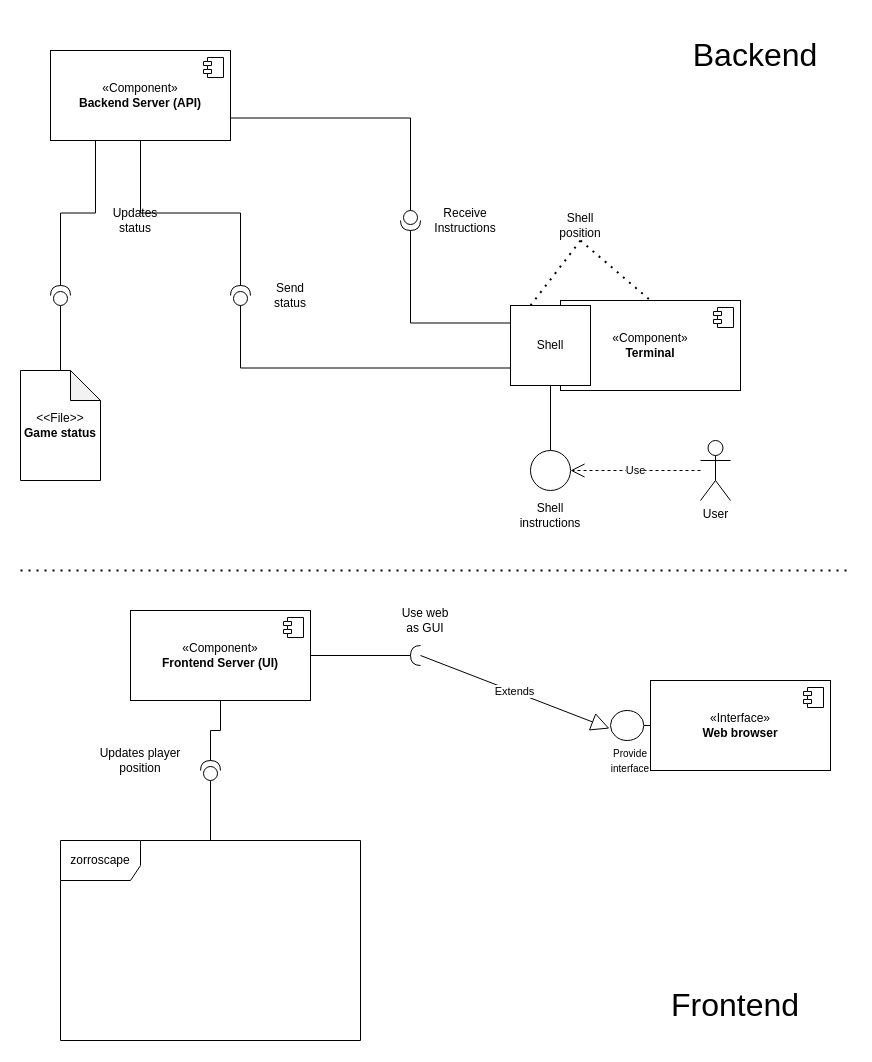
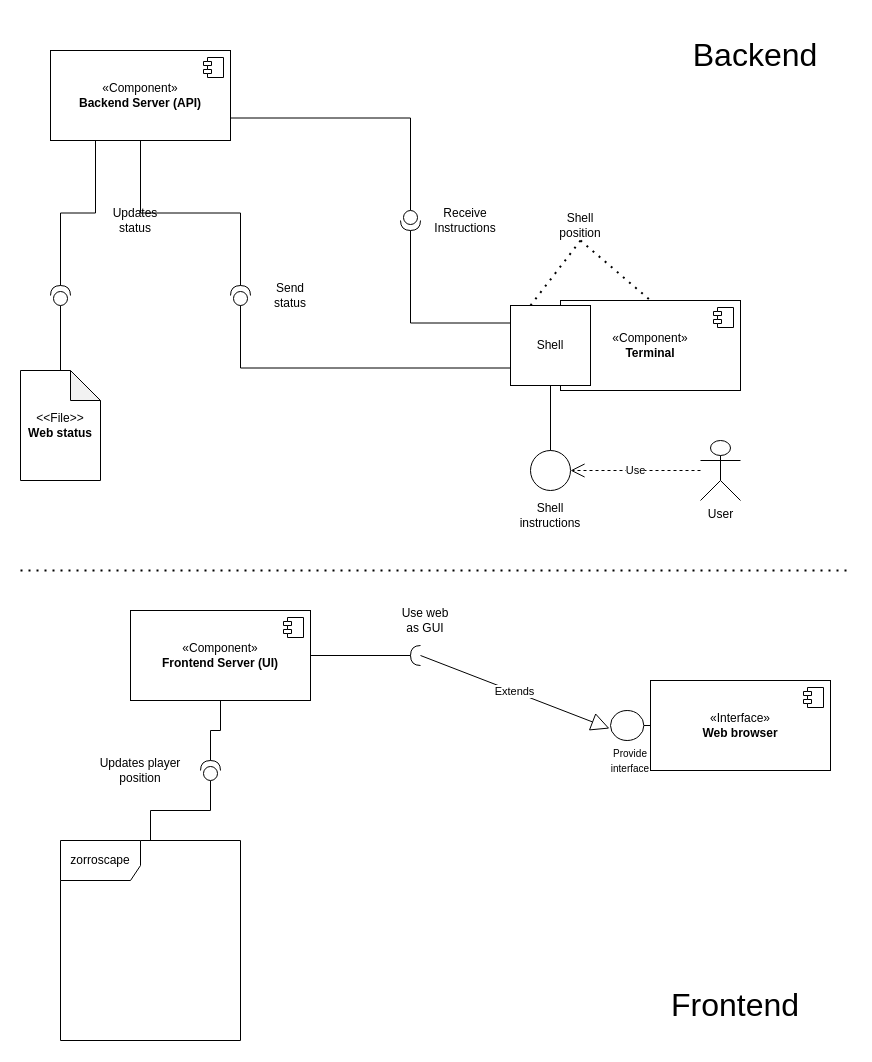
node "<<File>> Game status": label "<<File>> Game status" -> "<<File>> Web status"
node "User": size 30x60 -> 40x60
node "Updates player position": moved (141, 761) -> (141, 771)
node "zorroscape": size 300x200 -> 180x200
